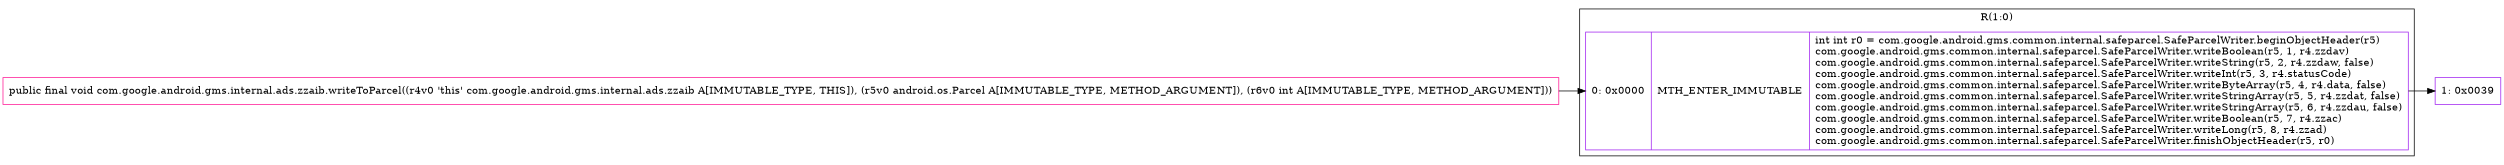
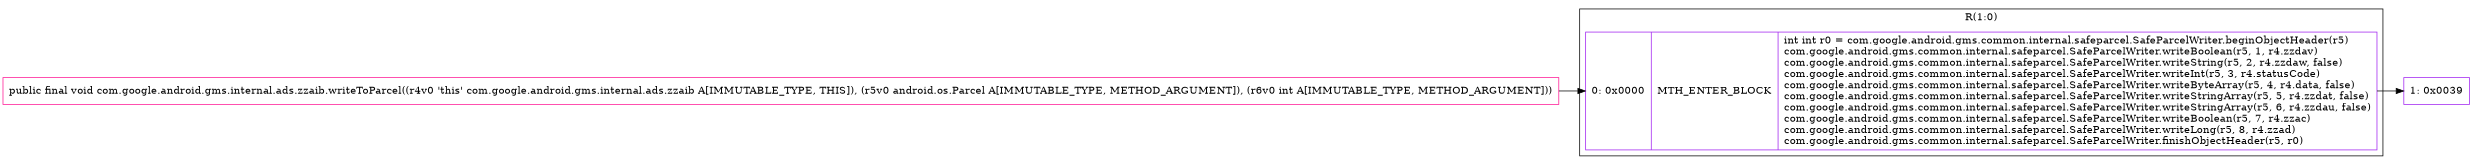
node "0: 0x0000": text "MTH_ENTER_IMMUTABLE" -> "MTH_ENTER_BLOCK"
